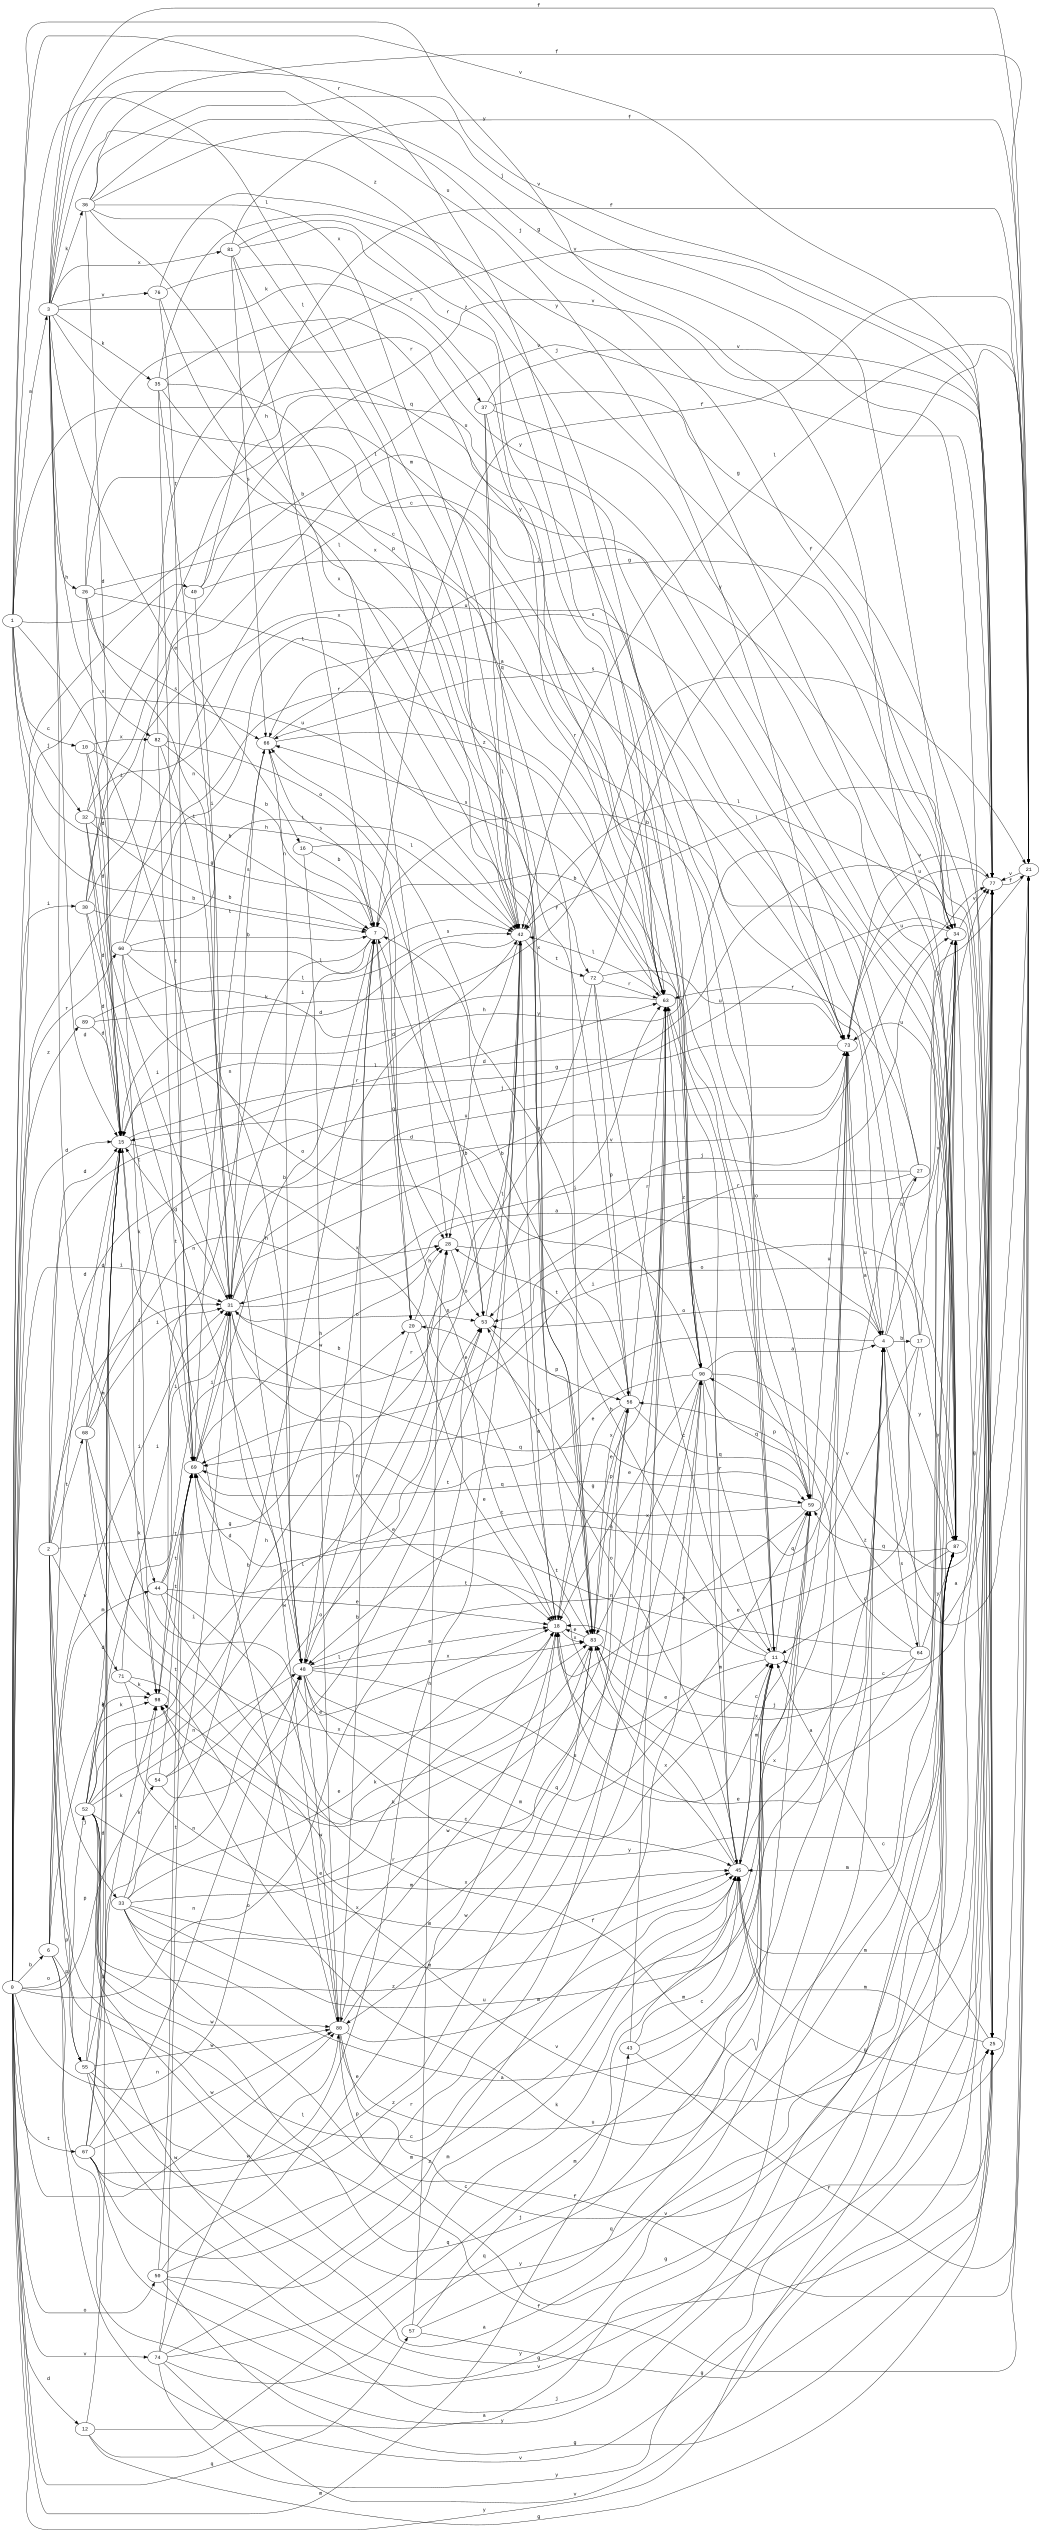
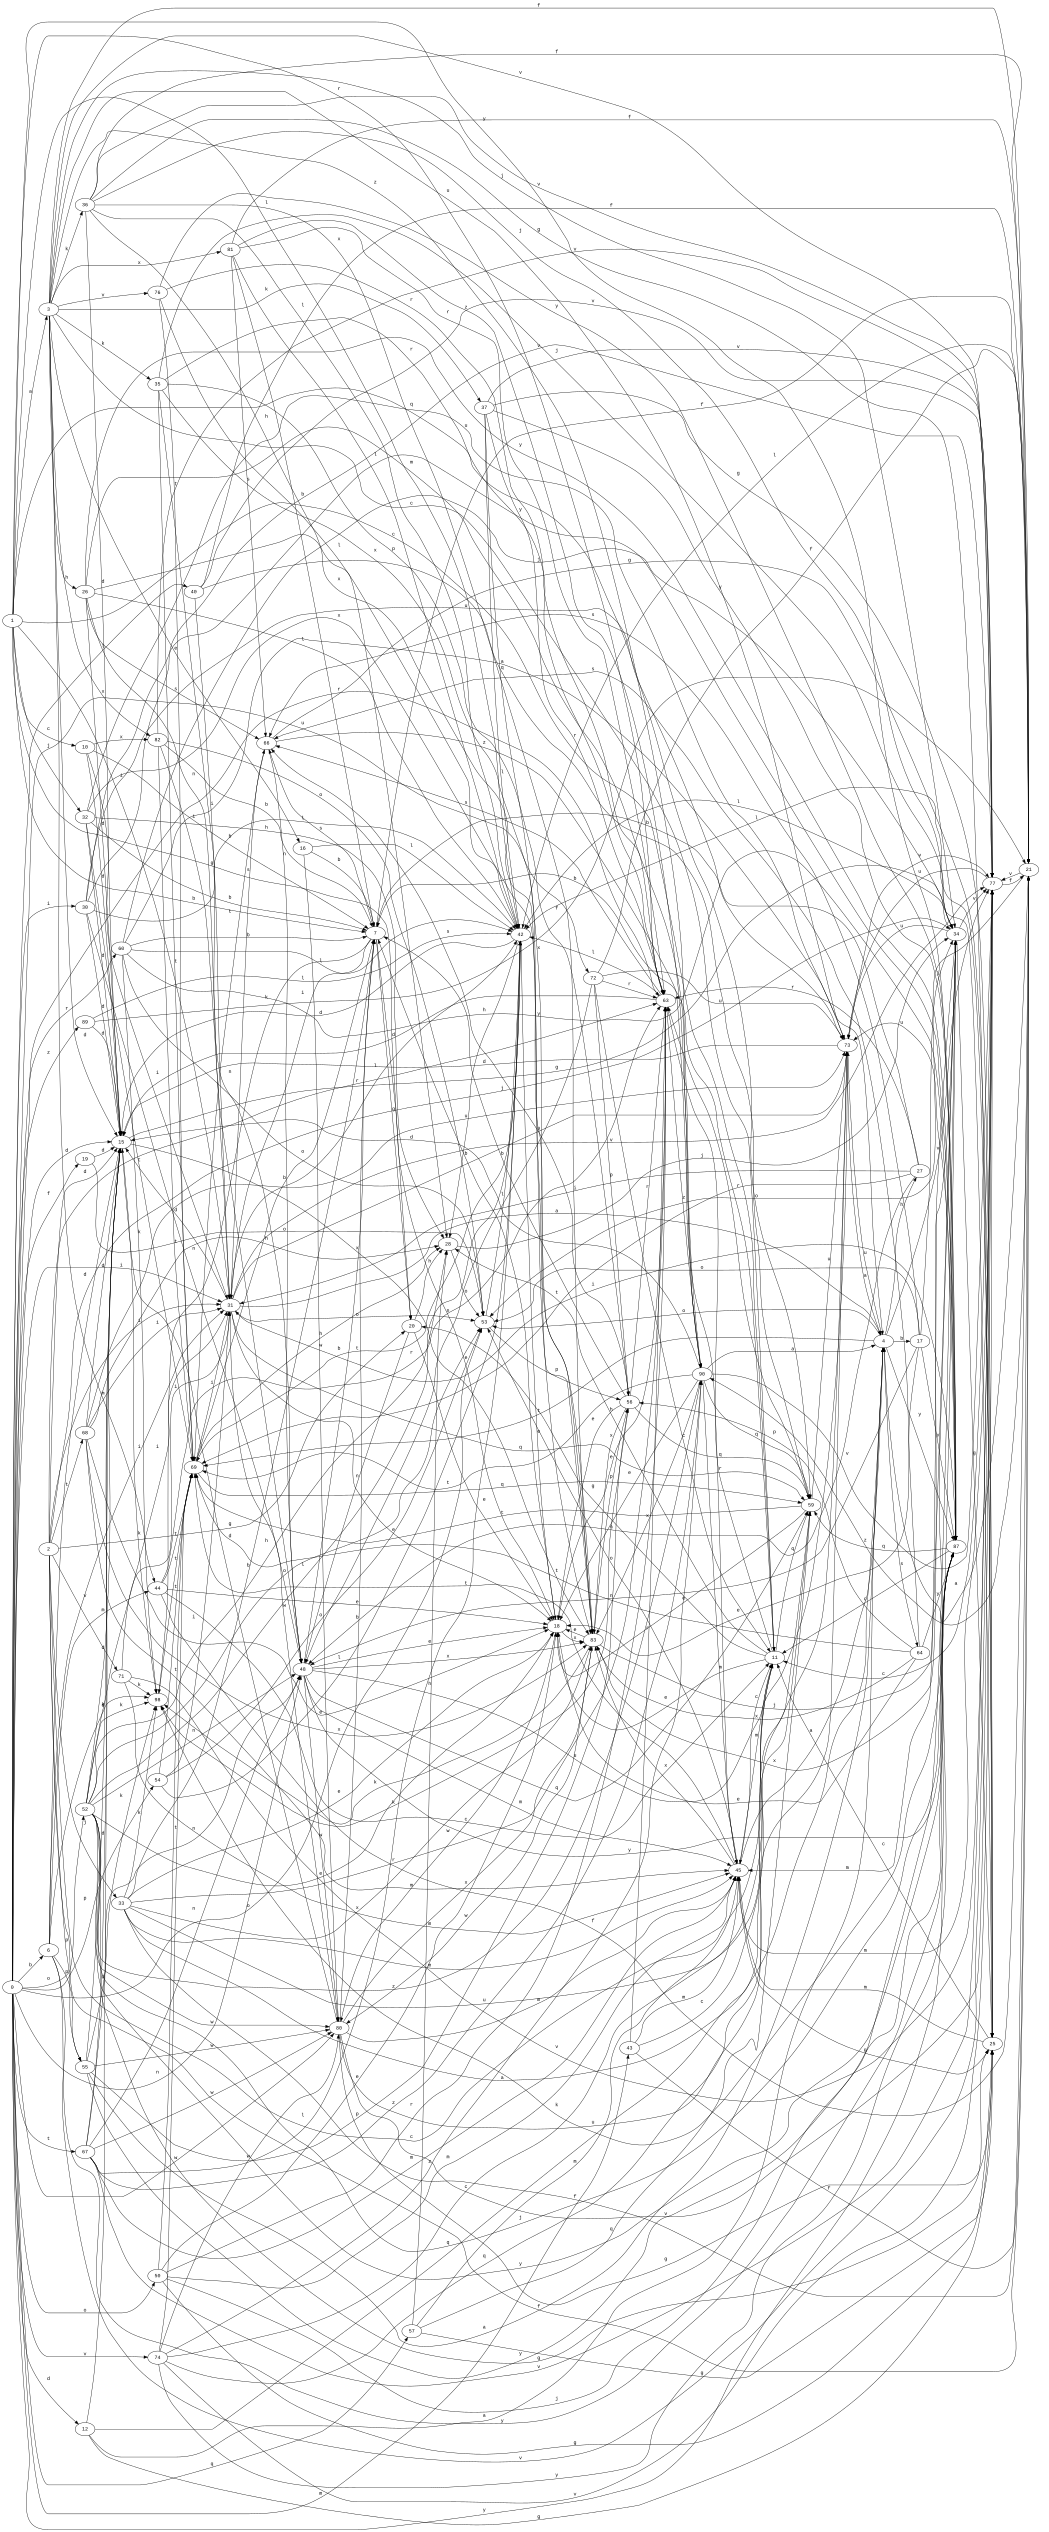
edge "42" -> "72": now "42" -> "69"
node "19": added
